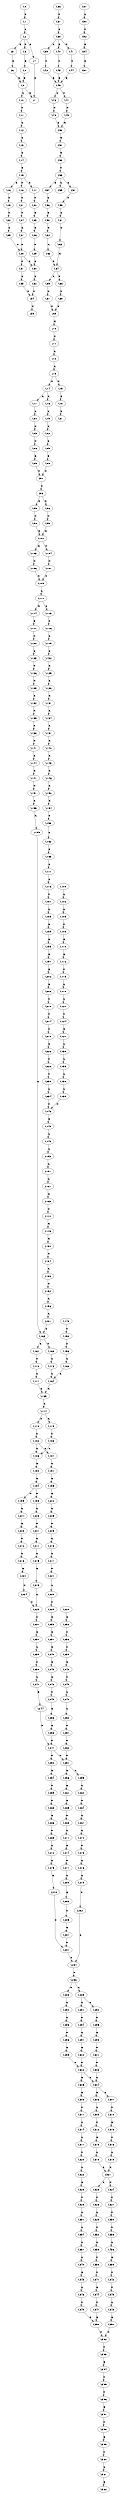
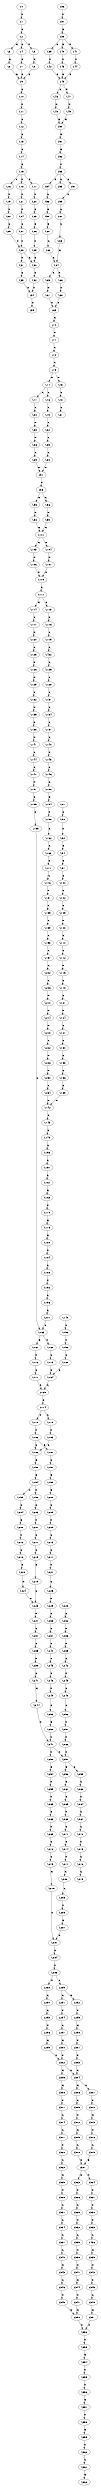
edge "S9" -> "S7": reversed
edge "S97" -> "S100": added, label "C"
node "S282": removed
